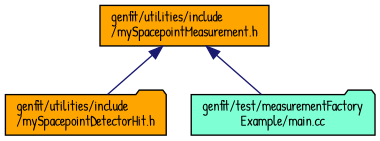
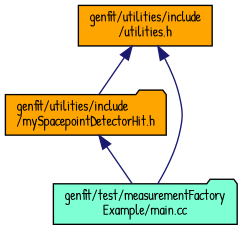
node "genfit/utilities/include /mySpacepointMeasurement.h": label "genfit/utilities/include /mySpacepointMeasurement.h" -> "genfit/utilities/include /utilities.h"
edge "genfit/test/measurementFactory Example/main.cc" -> "genfit/utilities/include /mySpacepointDetectorHit.h": added
